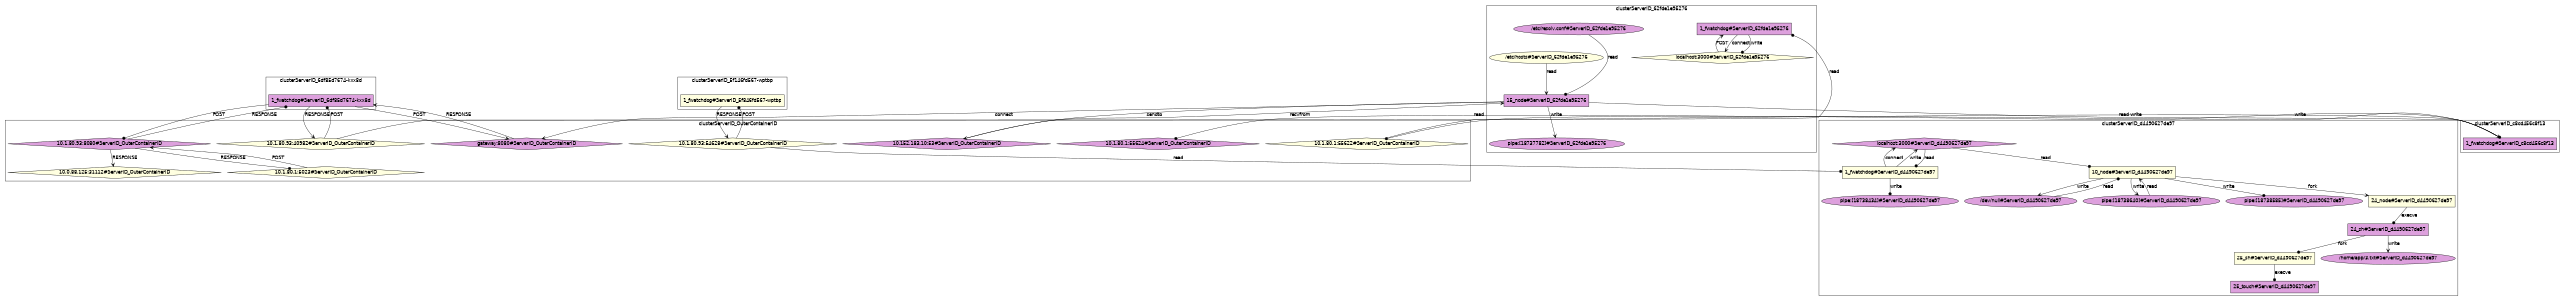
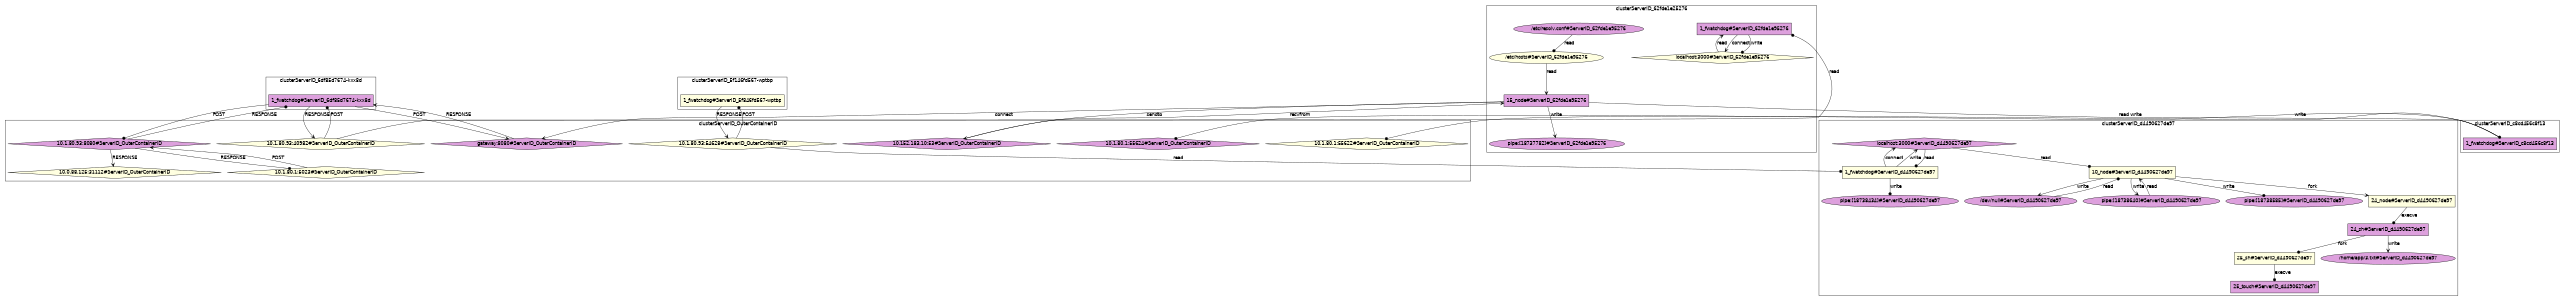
cluster "clusterServerID_62fde1e95276": label "clusterServerID_62fde1e95276" -> "clusterServerID_62fde1e25276"
edge "localhost:3000#ServerID_62fde1e95276" -> "1_fwatchdog#ServerID_62fde1e95276": label "POST" -> "read"
edge "/etc/resolv.conf#ServerID_62fde1e95276" -> "15_node#ServerID_62fde1e95276": now "/etc/resolv.conf#ServerID_62fde1e95276" -> "/etc/hosts#ServerID_62fde1e95276"
edge "10.1.80.1:55622#ServerID_OuterContainerID" -> "1_fwatchdog#ServerID_c8cd456c8f13": removed, label "read"
